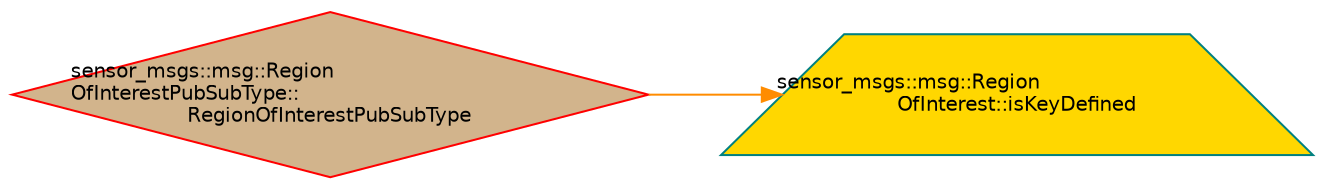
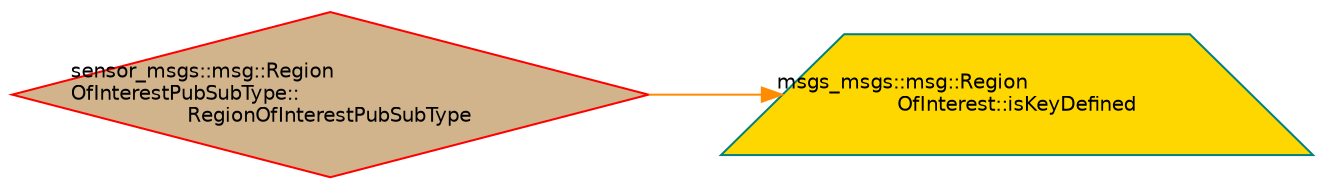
node "sensor_msgs::msg::Region OfInterest::isKeyDefined": label "sensor_msgs::msg::Region OfInterest::isKeyDefined" -> "msgs_msgs::msg::Region OfInterest::isKeyDefined"
